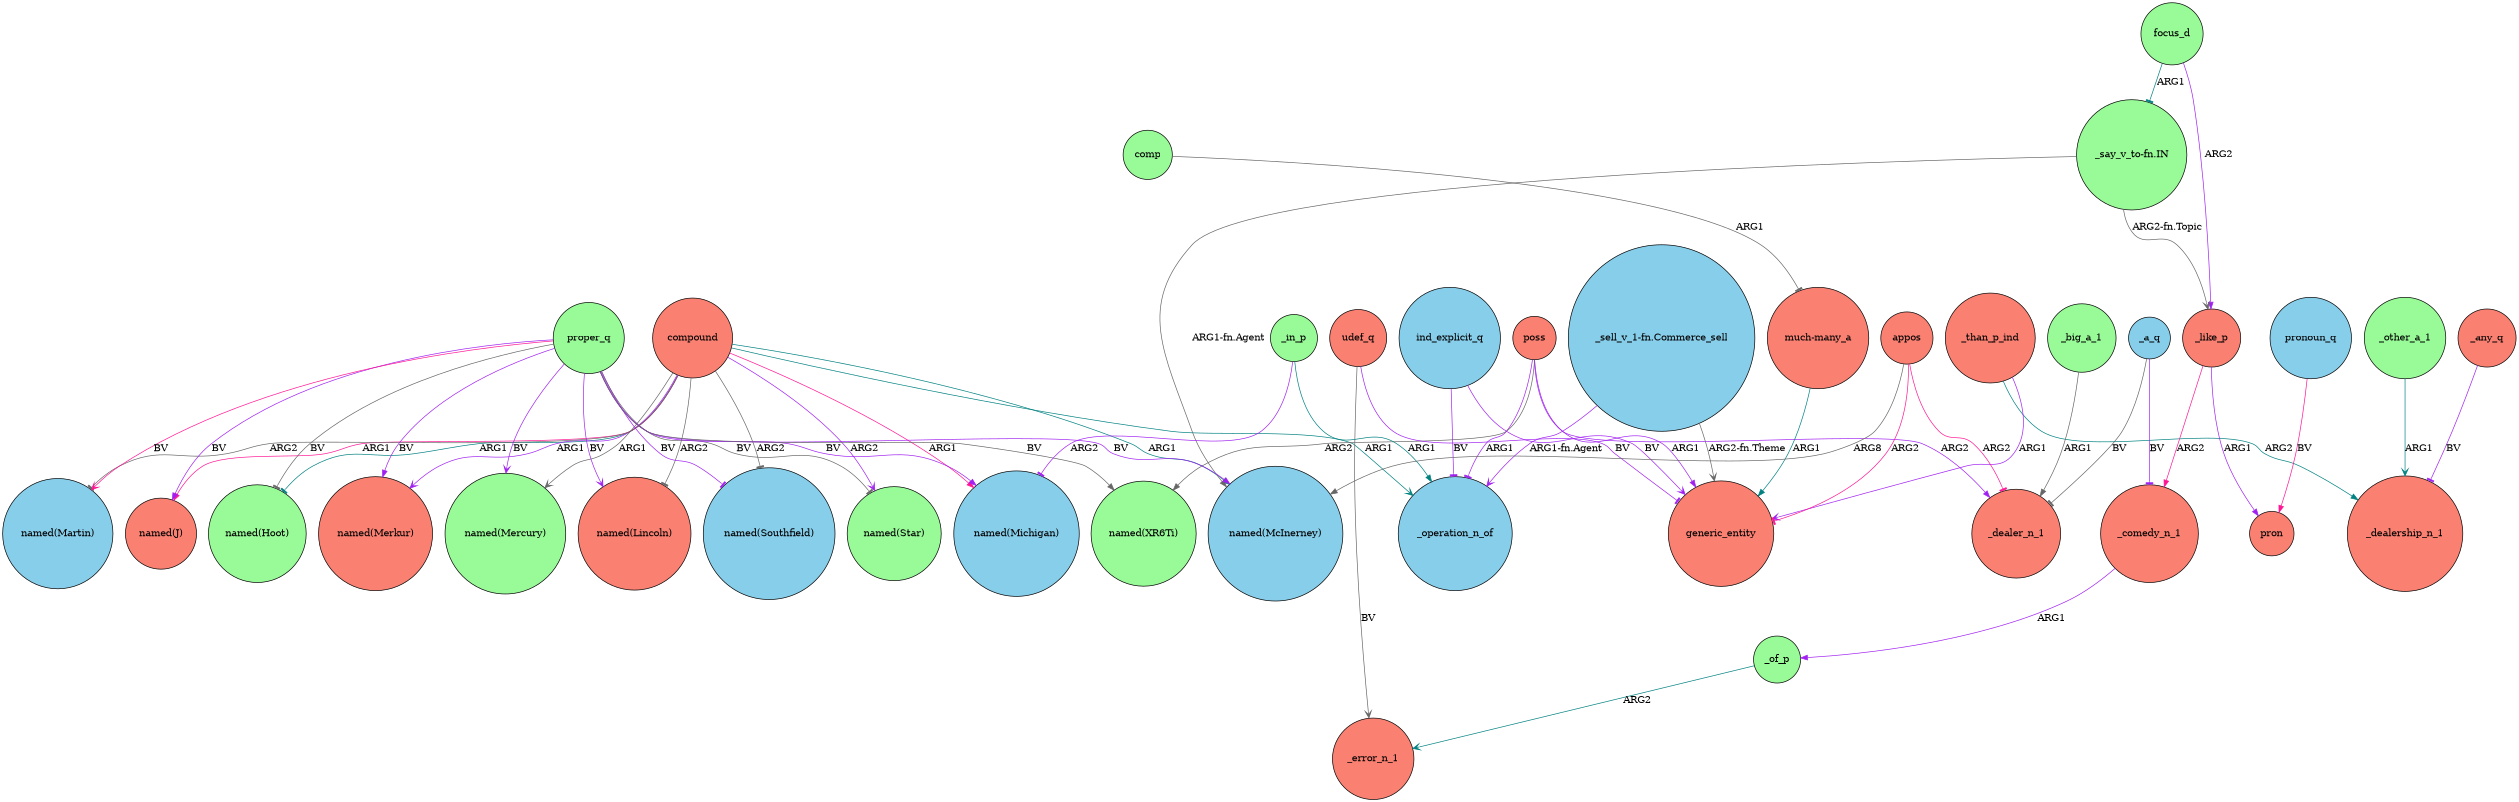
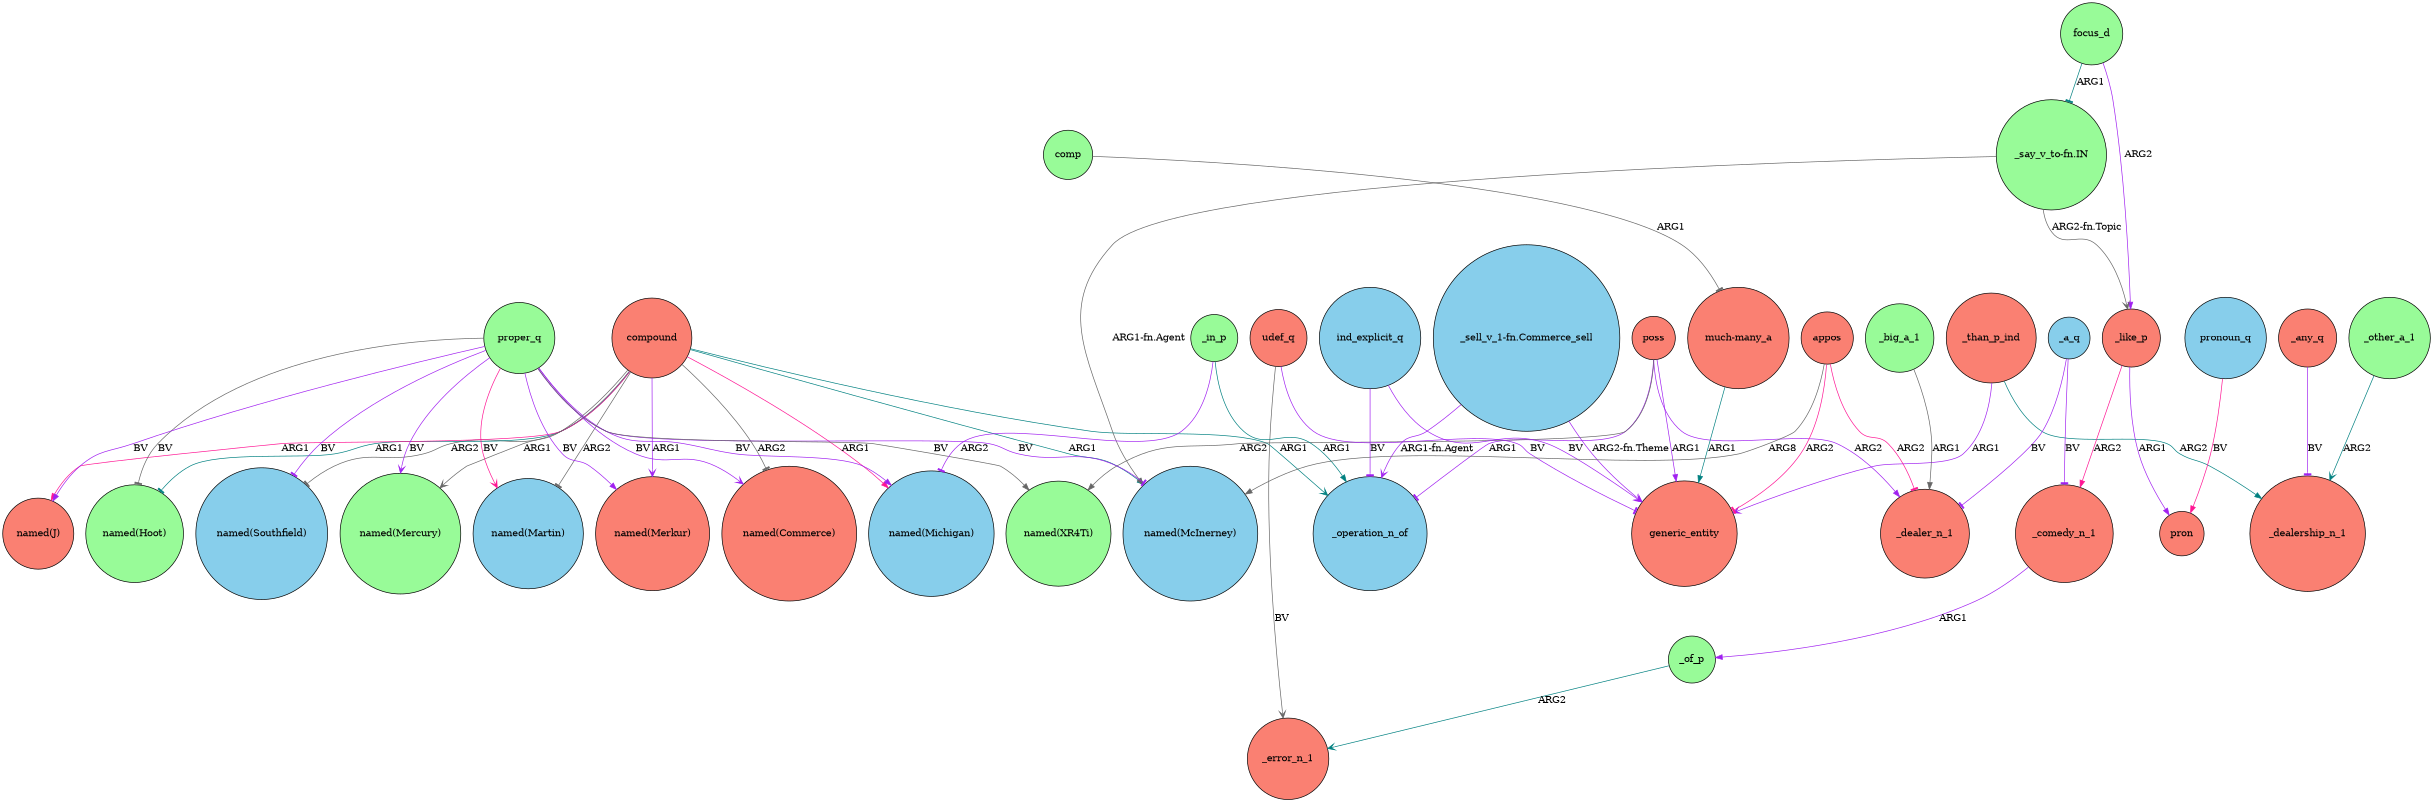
edge "_a_q" -> "_dealer_n_1": color gray40 -> purple
edge "proper_q" -> "named(McInerney)": arrowhead normal -> tee
edge "_sell_v_1-fn.Commerce_sell" -> "generic_entity": color gray40 -> purple
edge "_other_a_1" -> "_dealership_n_1": label "ARG1" -> "ARG2"
node "named(Lincoln)": label "named(Lincoln)" -> "named(Commerce)"
node "named(Star)": removed
node "named(XR6Ti)": label "named(XR6Ti)" -> "named(XR4Ti)"
